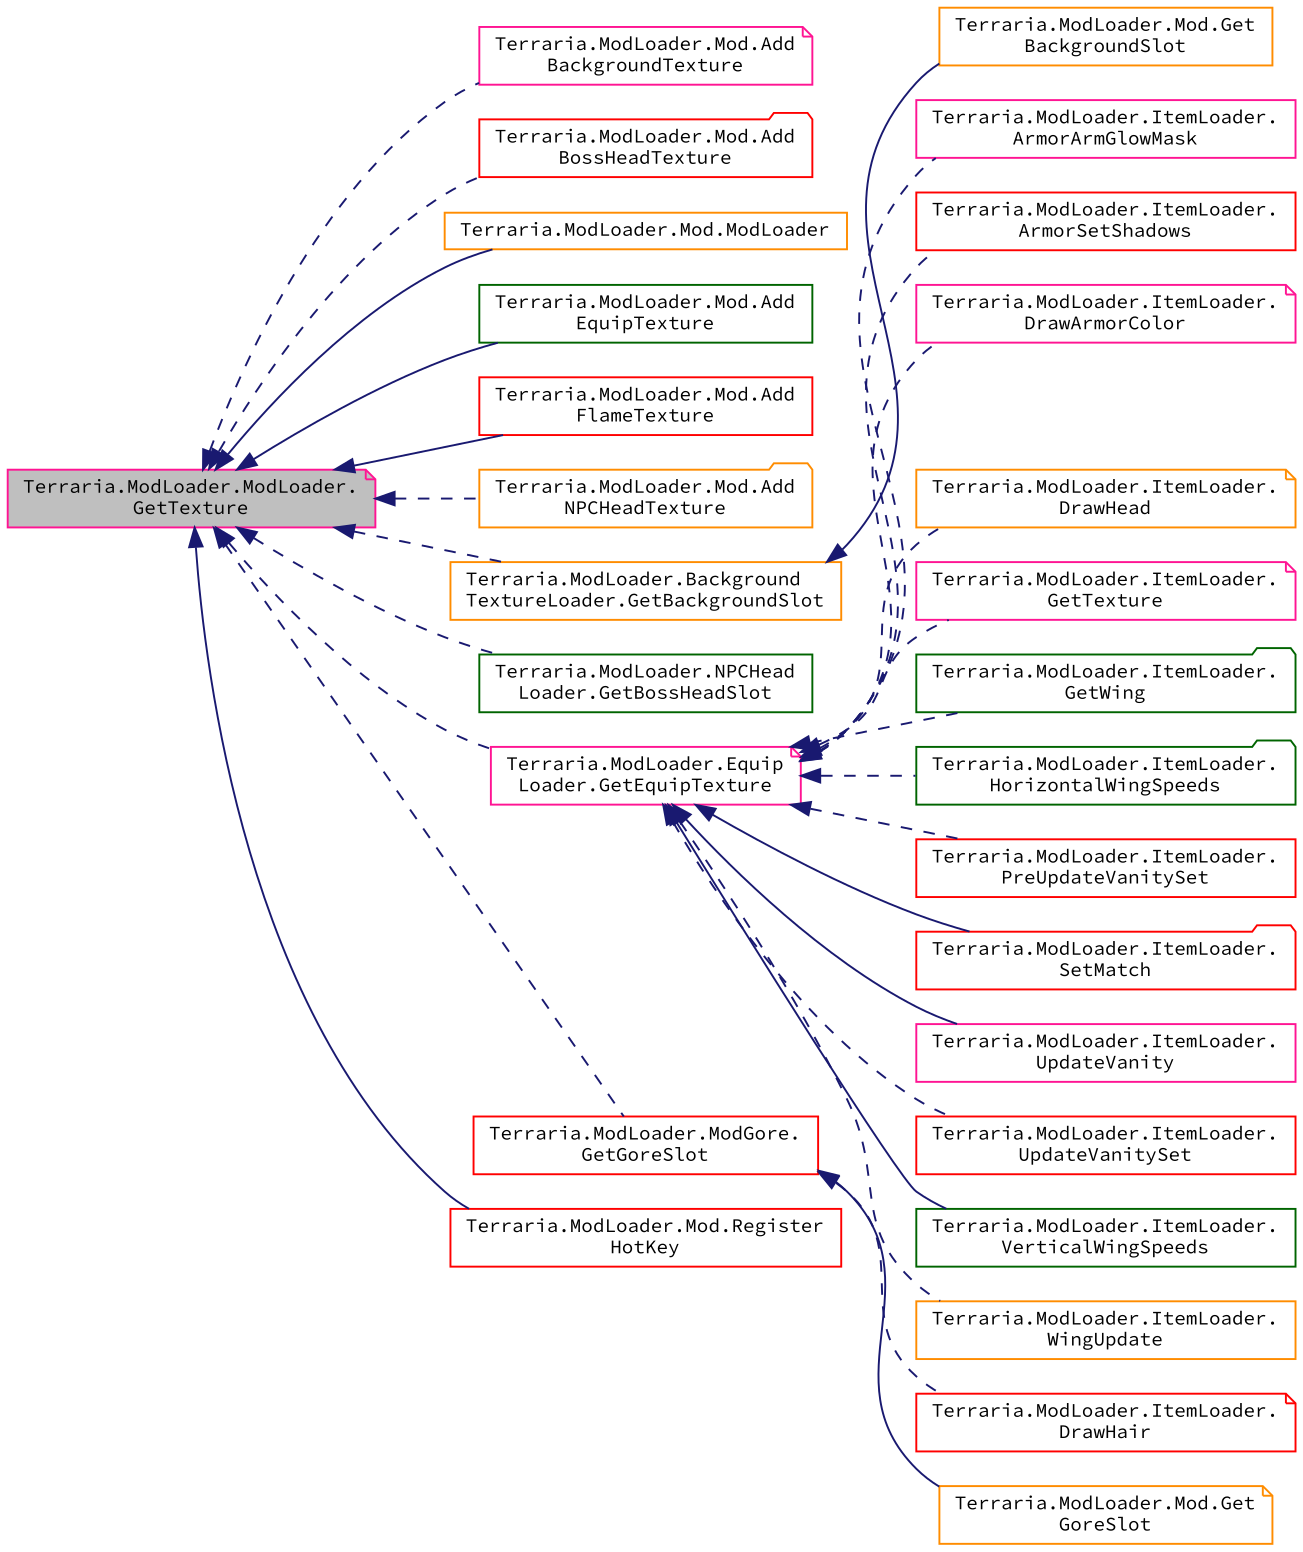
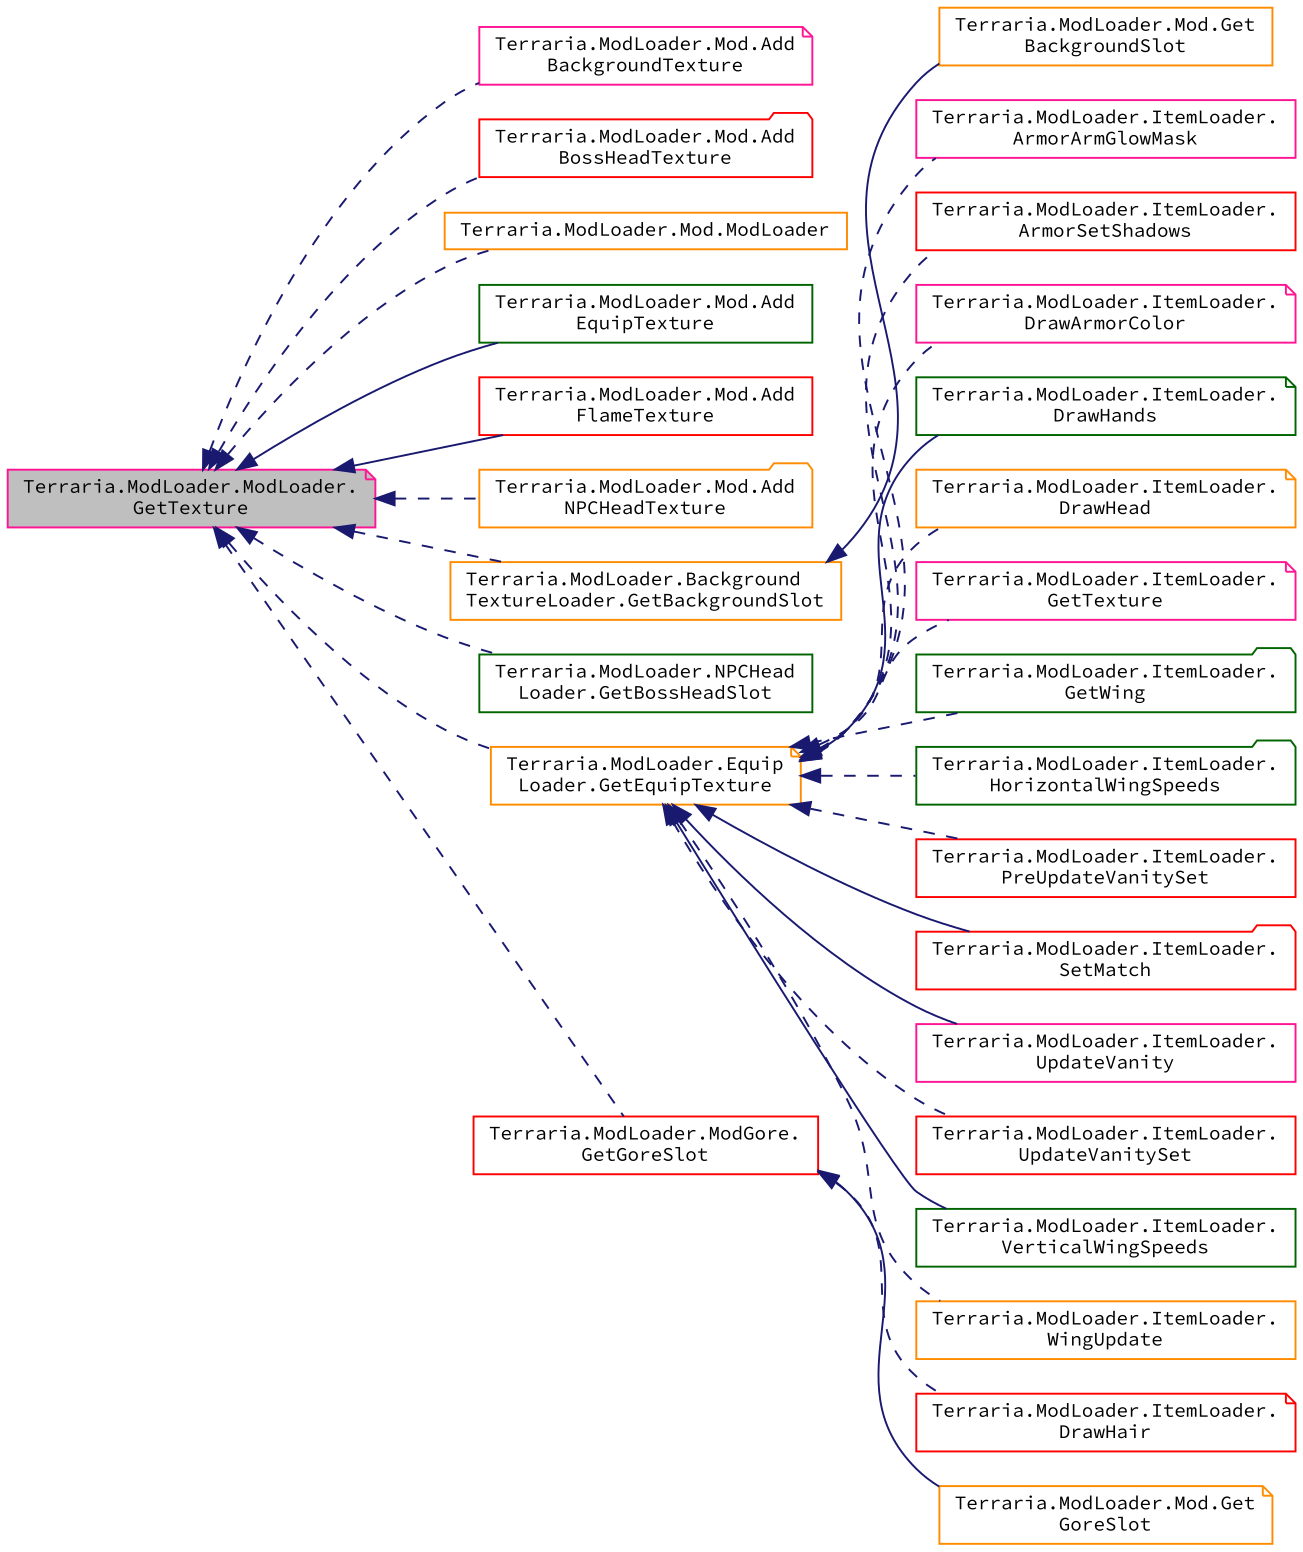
edge "Terraria.ModLoader.Mod.ModLoader" -> "Terraria.ModLoader.ModLoader. GetTexture": style solid -> dashed
node "Terraria.ModLoader.ItemLoader. DrawHands": added
node "Terraria.ModLoader.Equip Loader.GetEquipTexture": color deeppink -> darkorange
node "Terraria.ModLoader.Mod.Register HotKey": removed
